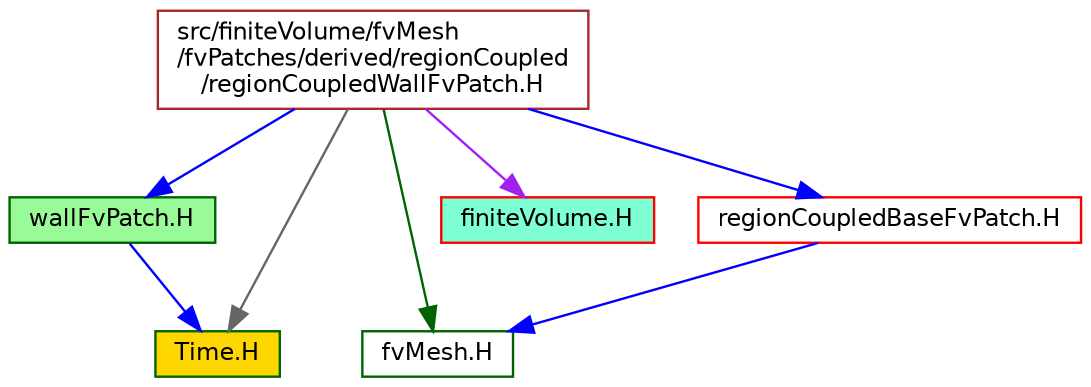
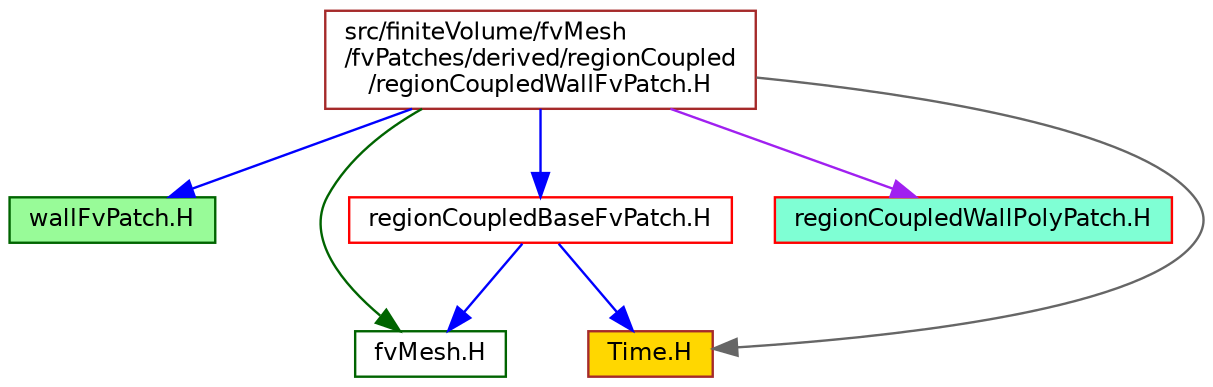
node "finiteVolume.H": label "finiteVolume.H" -> "regionCoupledWallPolyPatch.H"
edge "wallFvPatch.H" -> "Time.H": now "regionCoupledBaseFvPatch.H" -> "Time.H"
node "Time.H": color darkgreen -> brown
